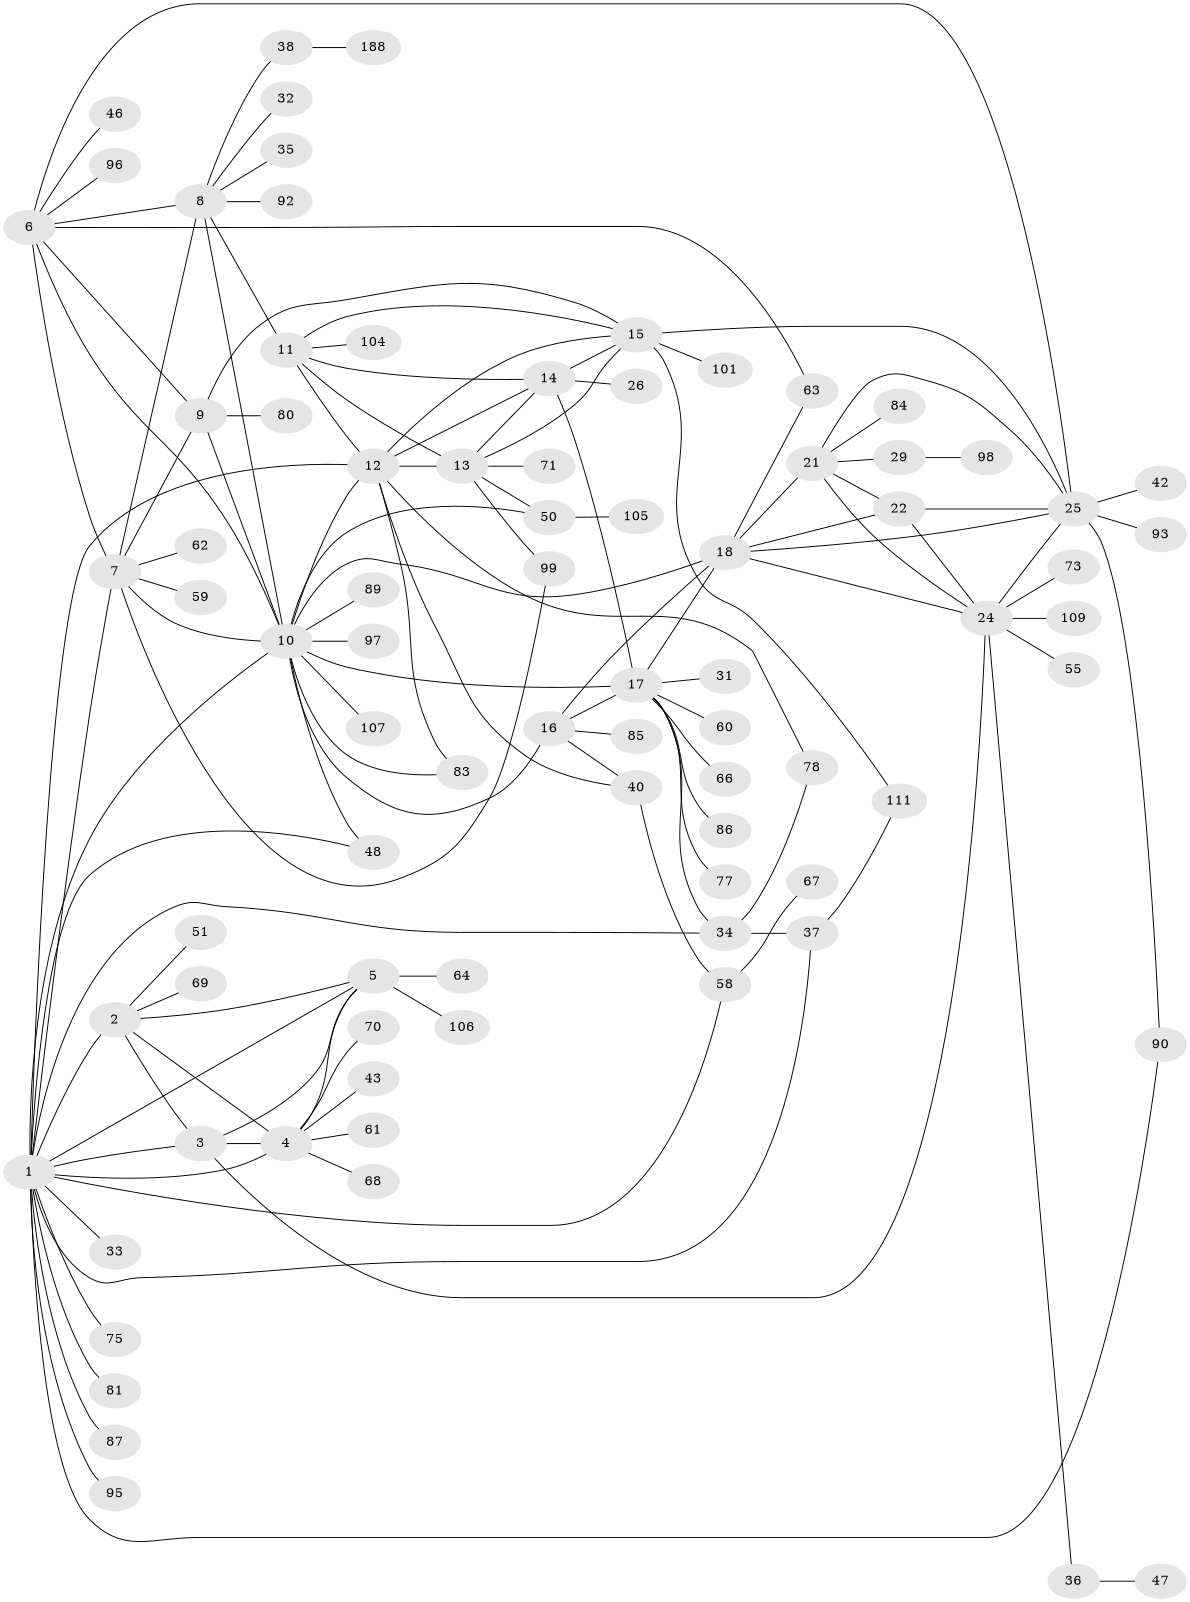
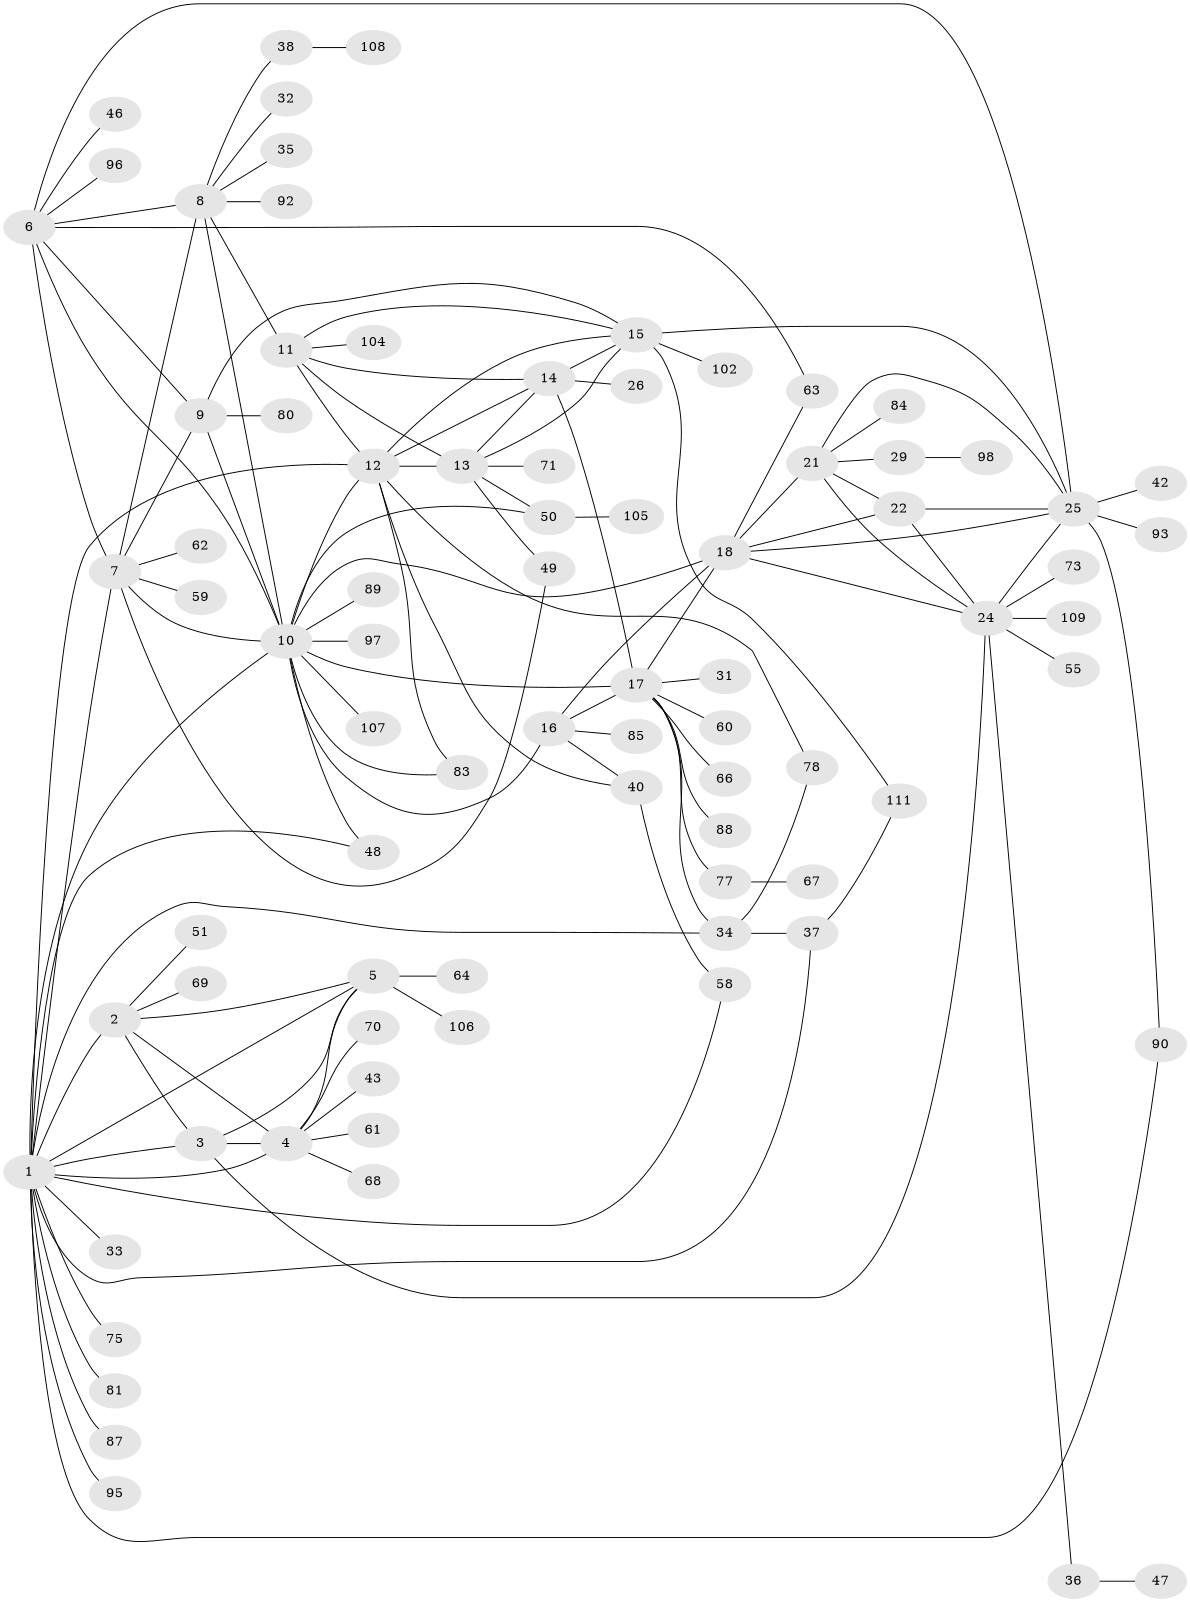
node "188": label "188" -> "108"
node "101": label "101" -> "102"
node "99": label "99" -> "49"
node "86": label "86" -> "88"
edge "67" -- "58": now "67" -- "77"
